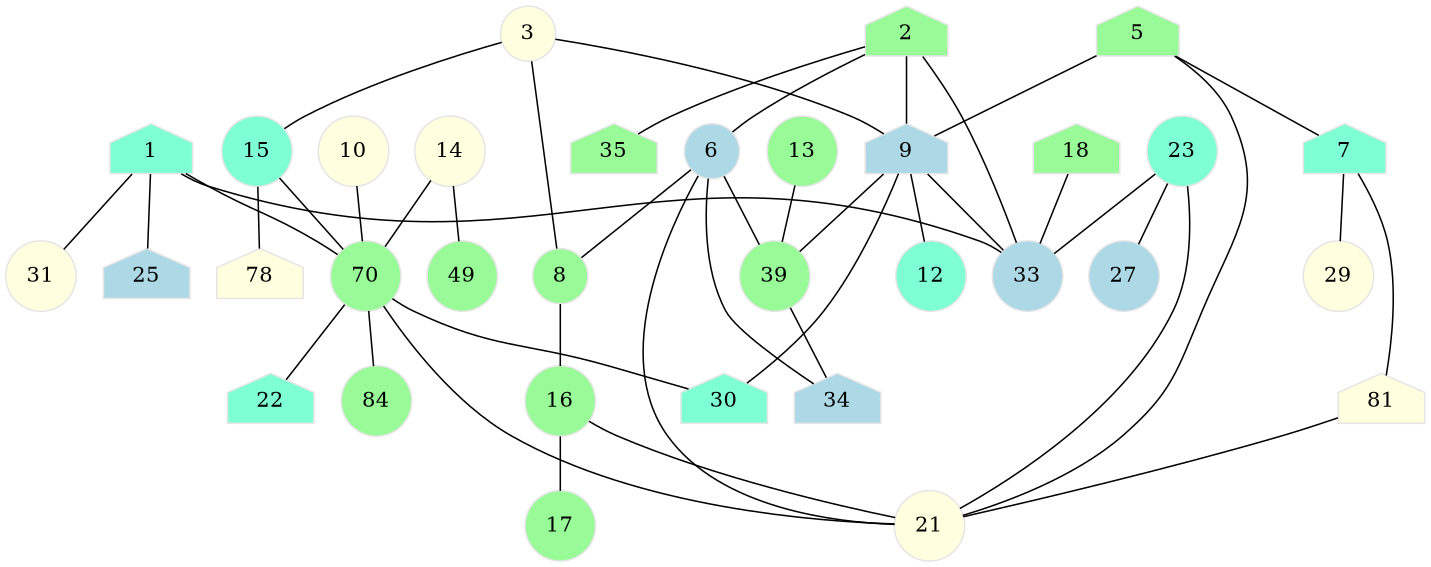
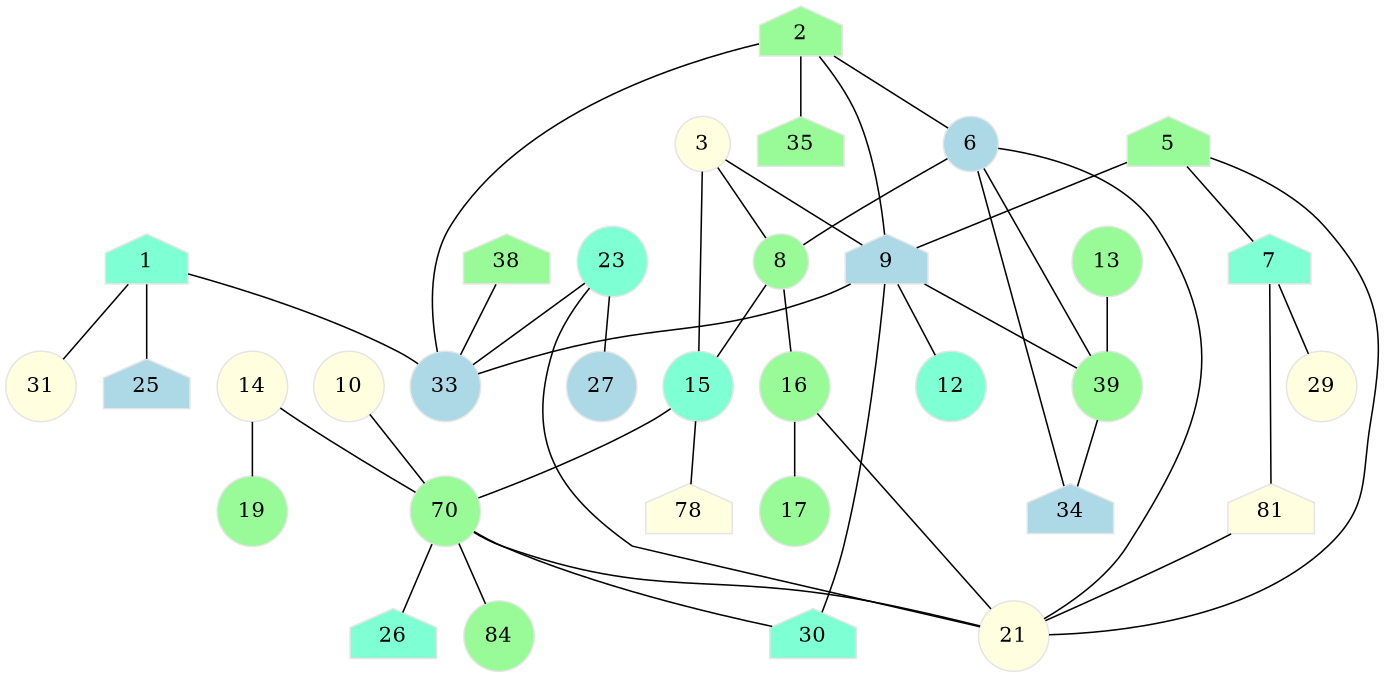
node "18": label "18" -> "38"
edge "1" -- "70": removed
node "49": label "49" -> "19"
edge "8" -- "15": added
node "22": label "22" -> "26"
